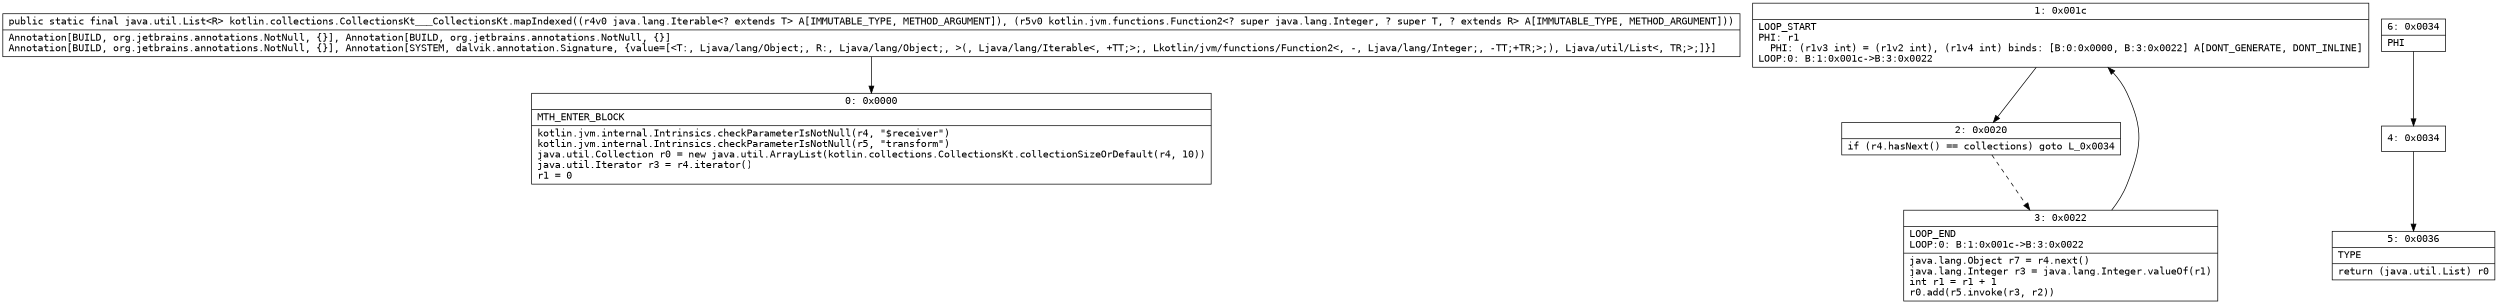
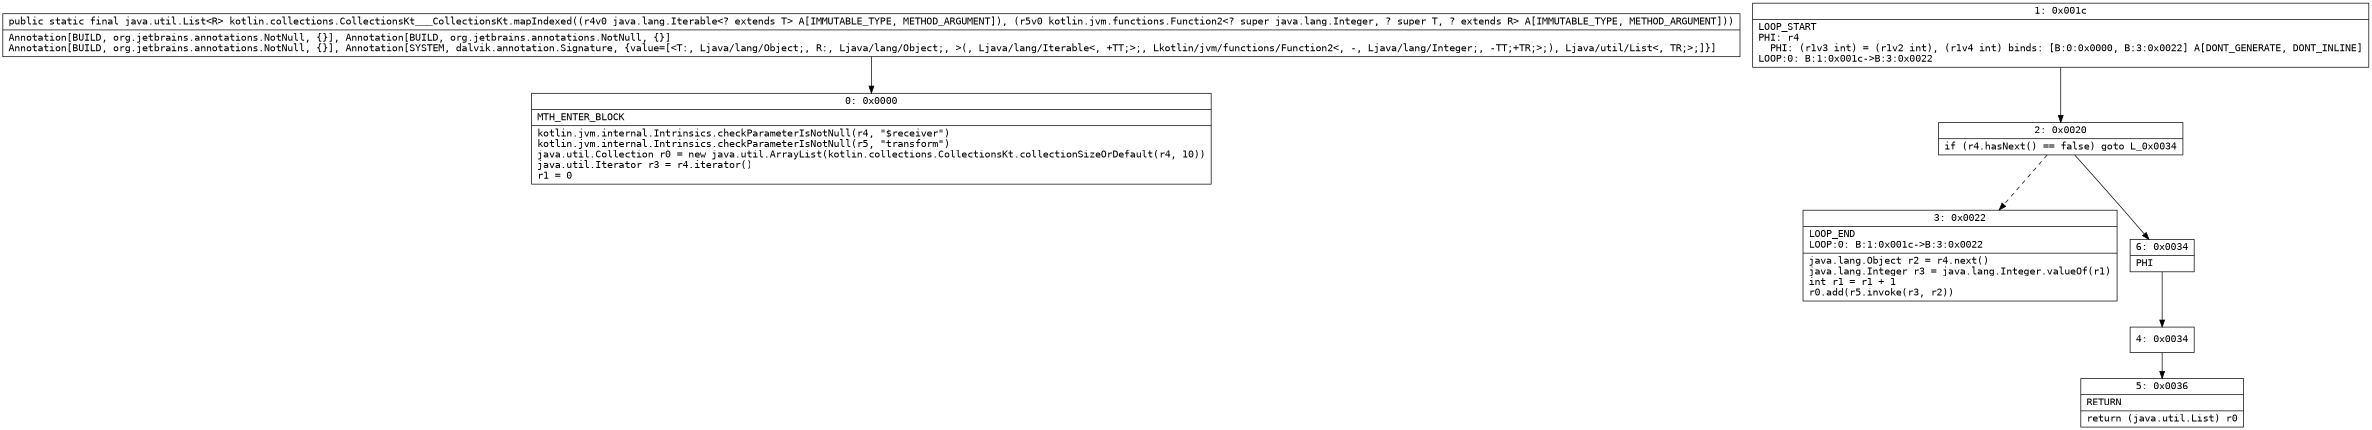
node "1: 0x001c": text "PHI: r1" -> "PHI: r4"
edge "3: 0x0022" -> "1: 0x001c": removed
node "2: 0x0020": text "if (r4.hasNext() == collections) goto L_0x0034" -> "if (r4.hasNext() == false) goto L_0x0034"
edge "2: 0x0020" -> "6: 0x0034": added
node "5: 0x0036": text "TYPE" -> "RETURN"
node "3: 0x0022": text "java.lang.Object r7 = r4.next()" -> "java.lang.Object r2 = r4.next()"
